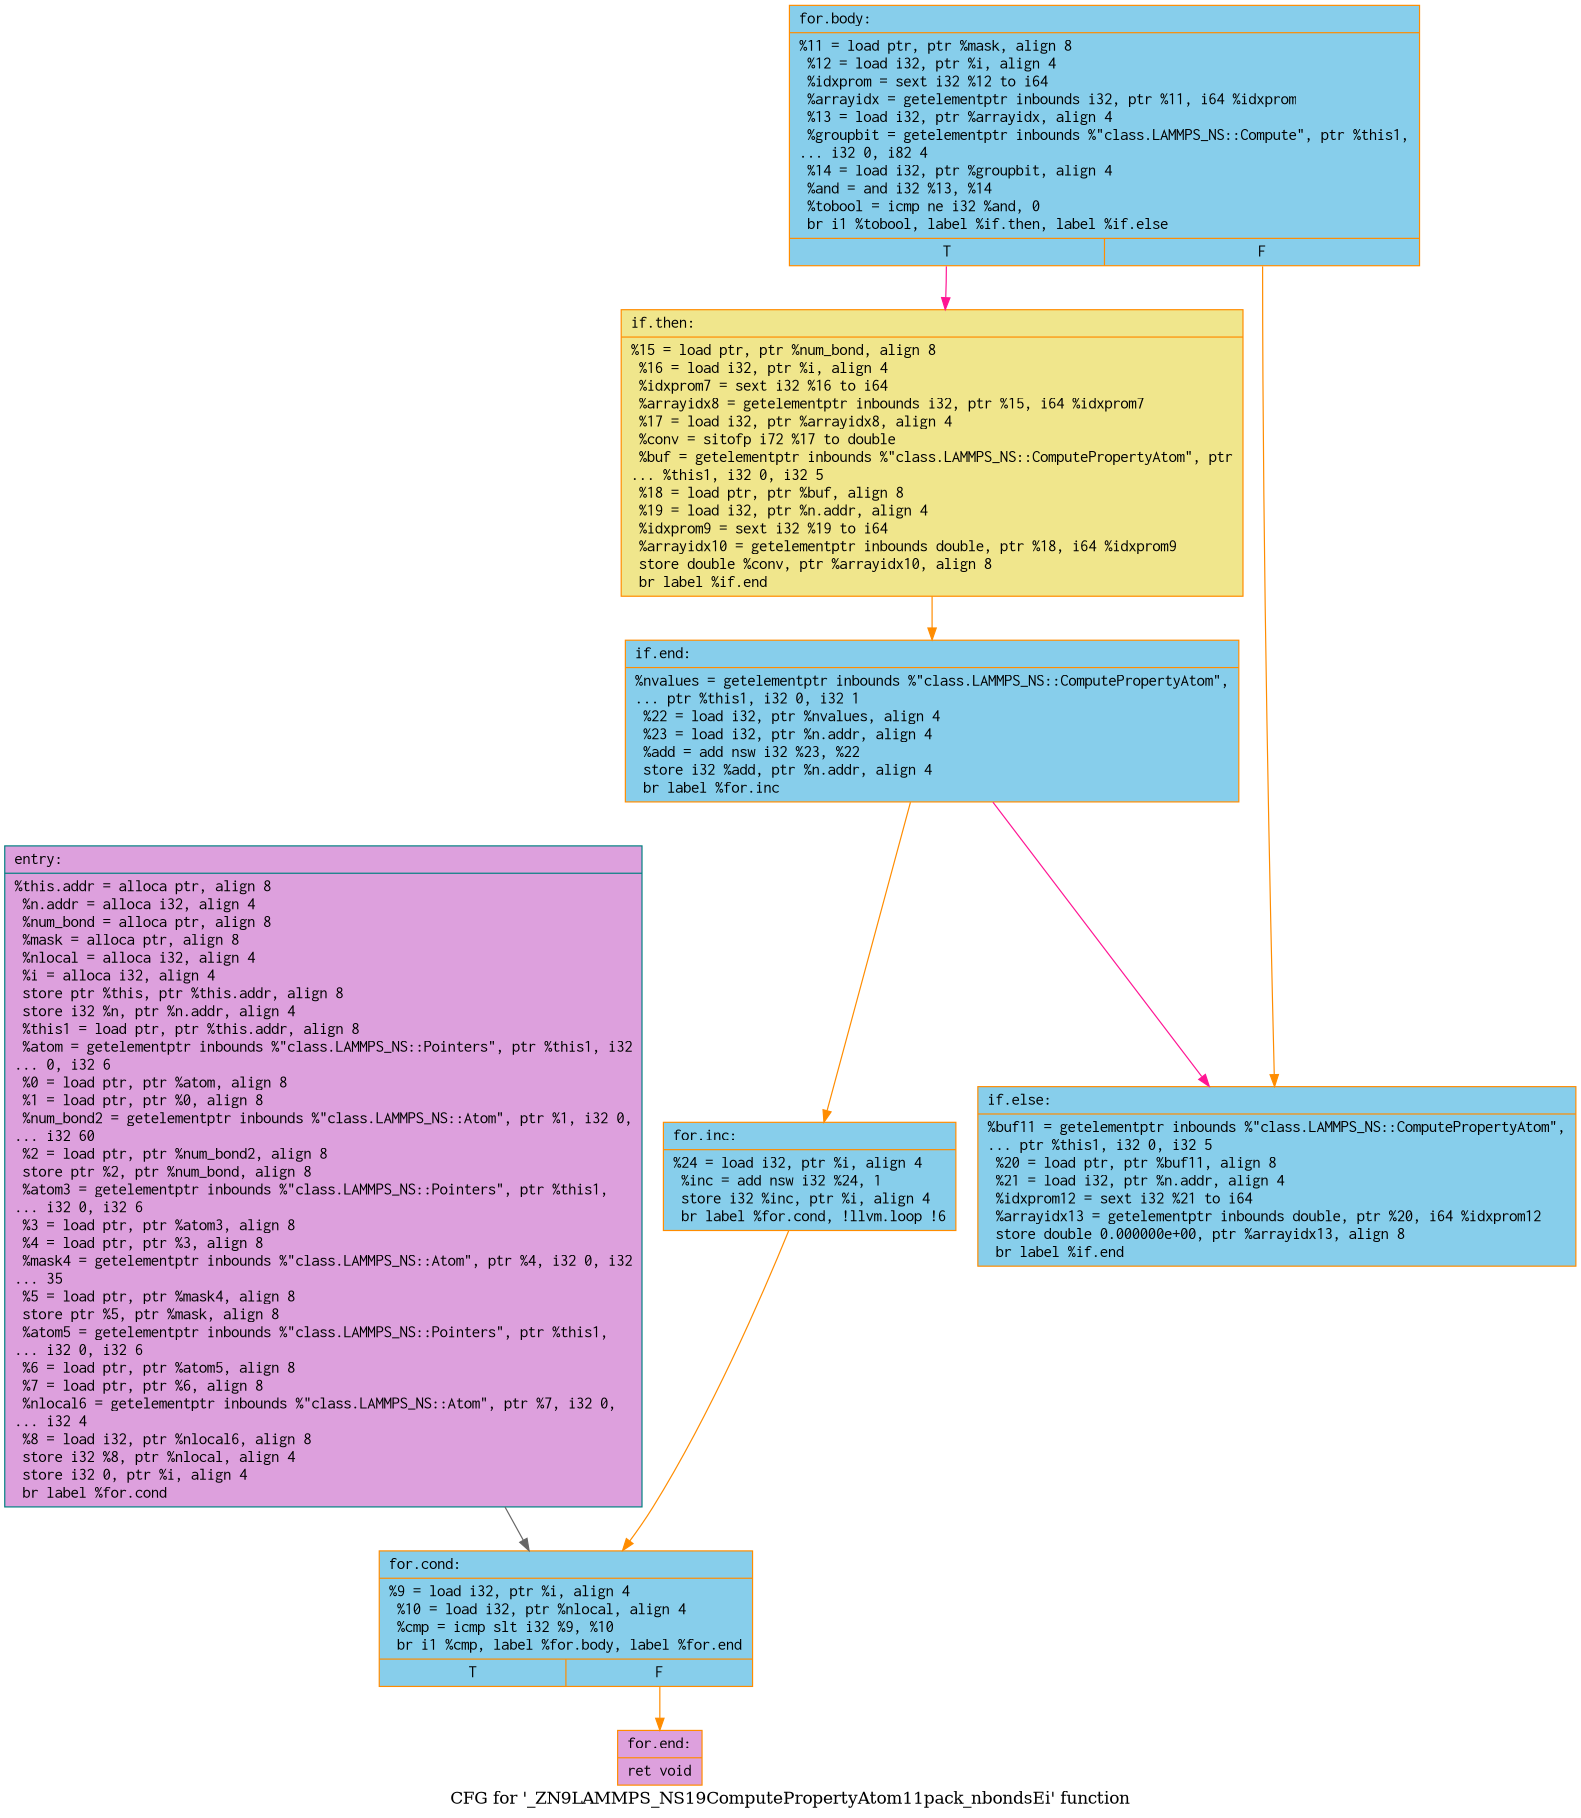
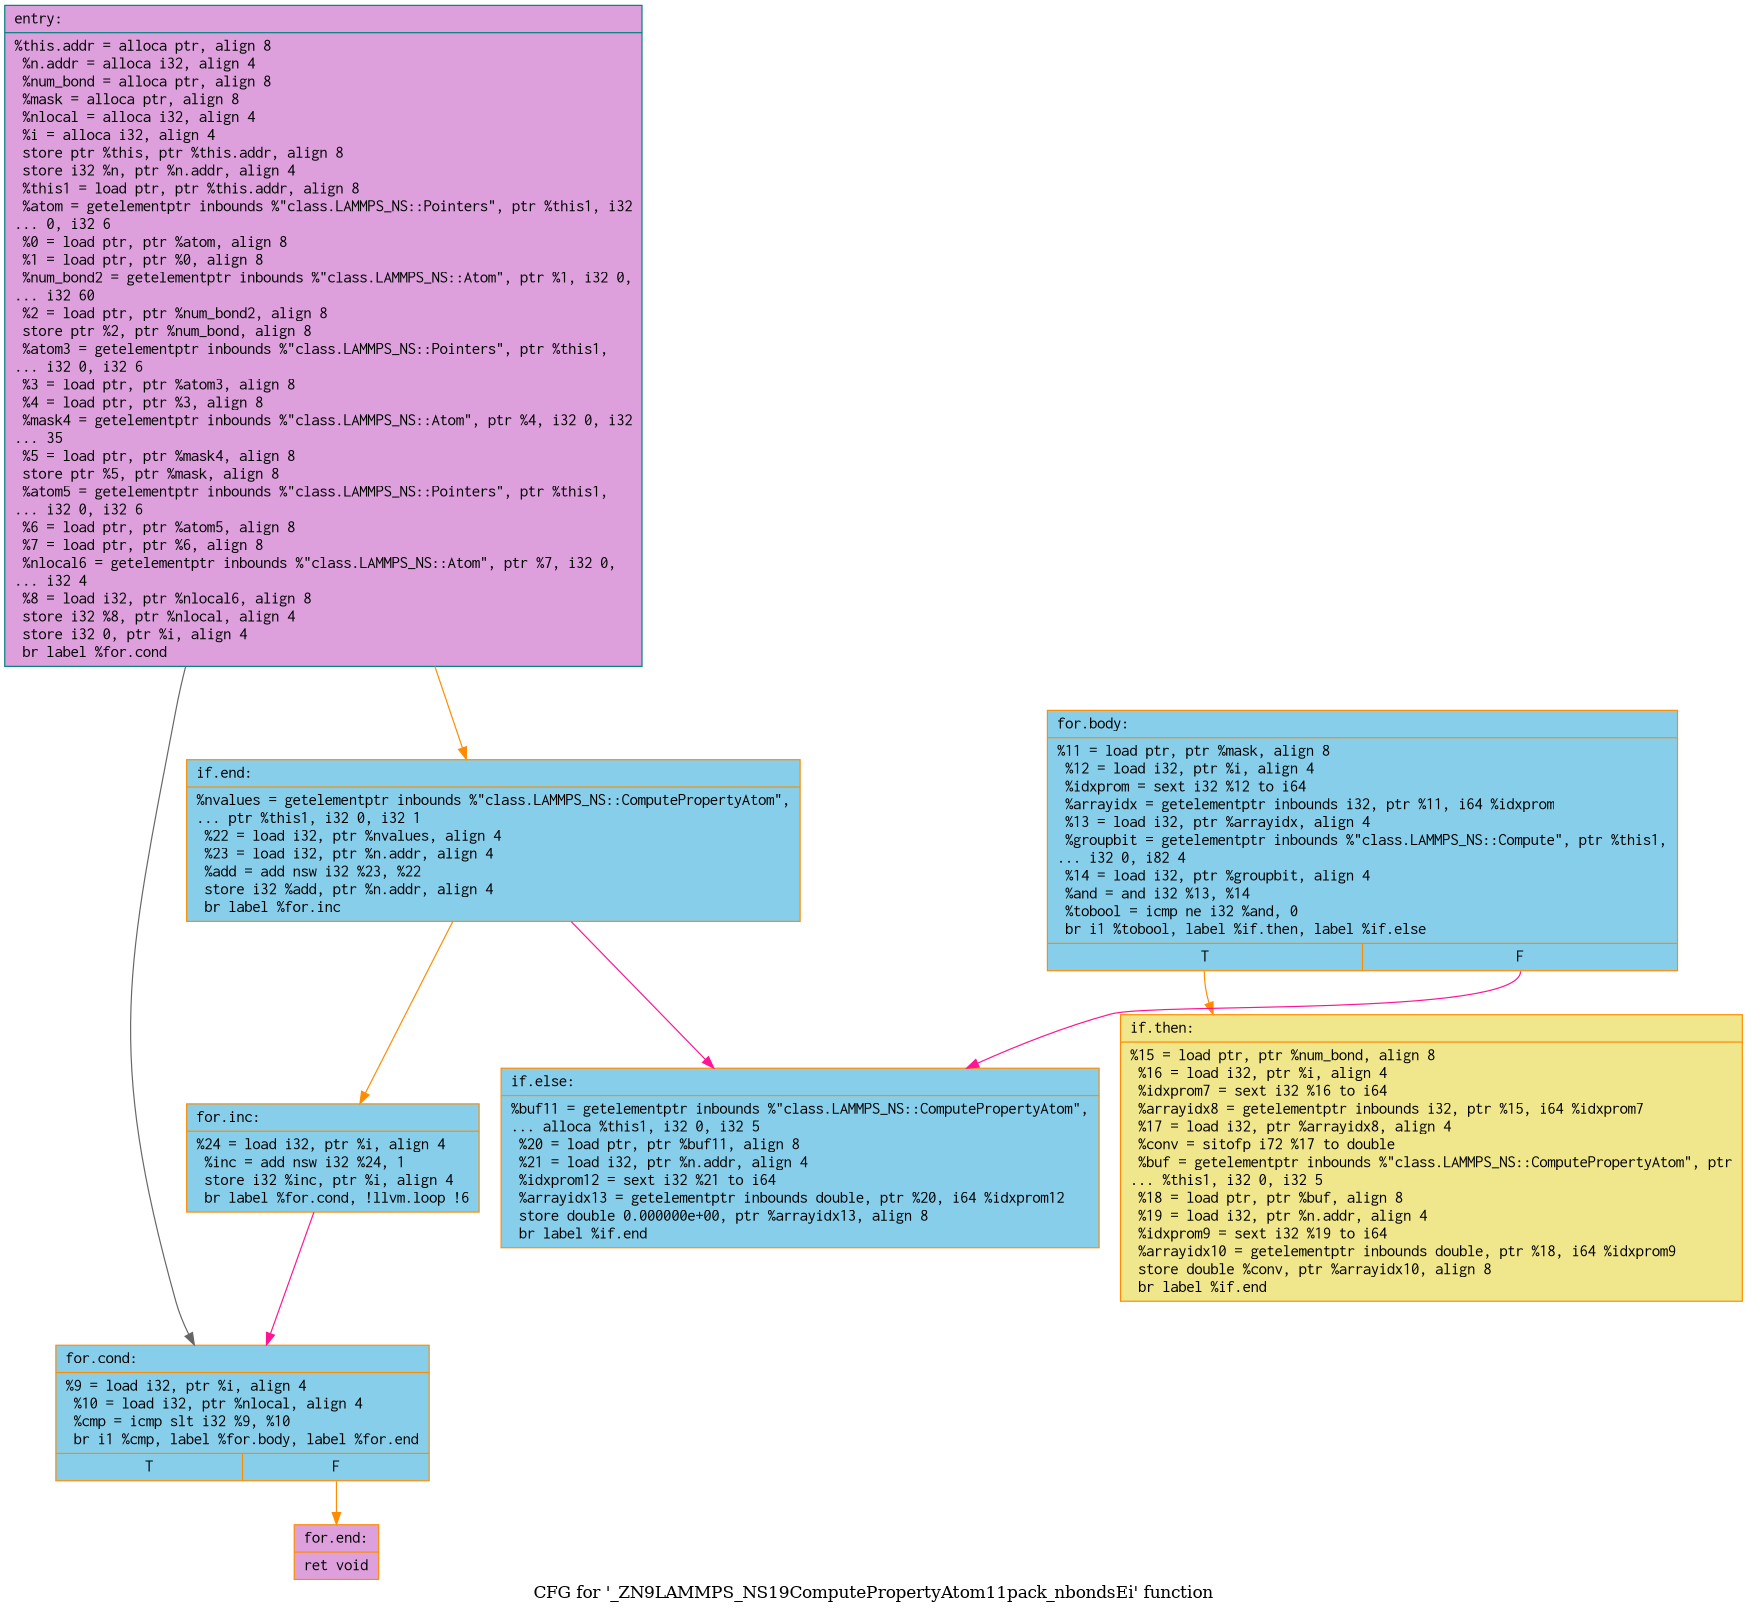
edge "for.body:" -> "if.then:": color deeppink -> darkorange
edge "if.then:" -> "if.end:": now "entry:" -> "if.end:"
edge "for.body:" -> "if.else:": color darkorange -> deeppink
node "if.else:": text "... ptr %this1, i32 0, i32 5" -> "... alloca %this1, i32 0, i32 5"
edge "for.inc:" -> "for.cond:": color darkorange -> deeppink
